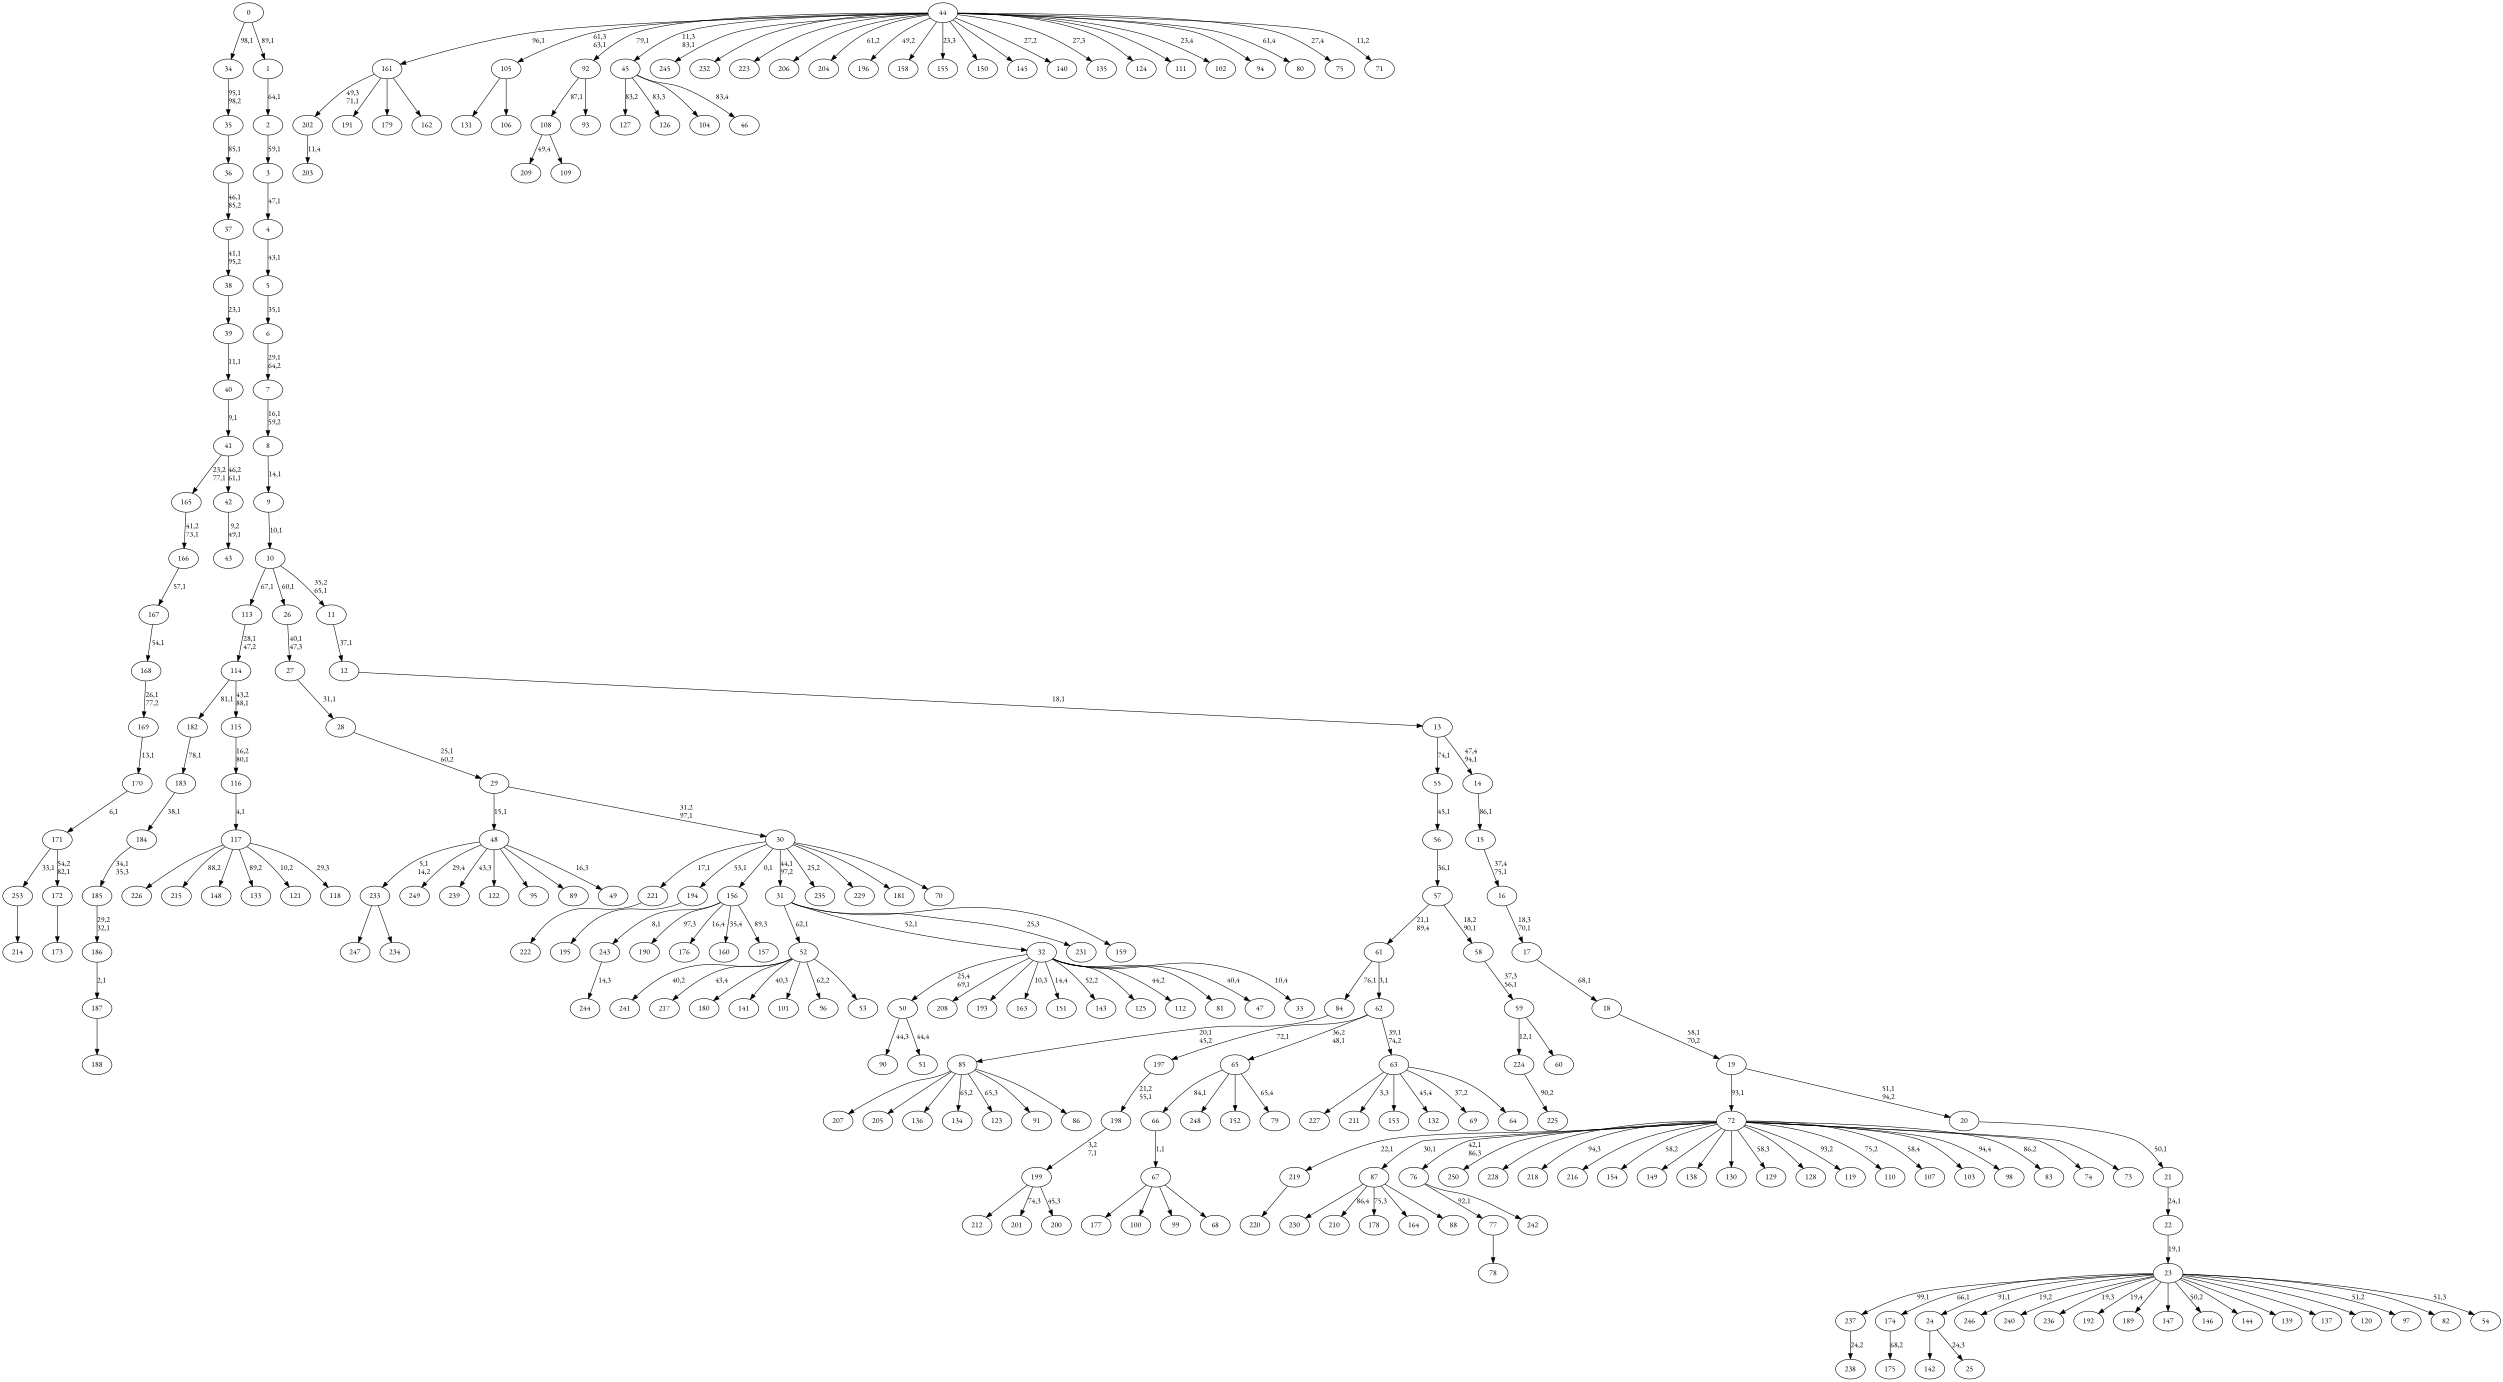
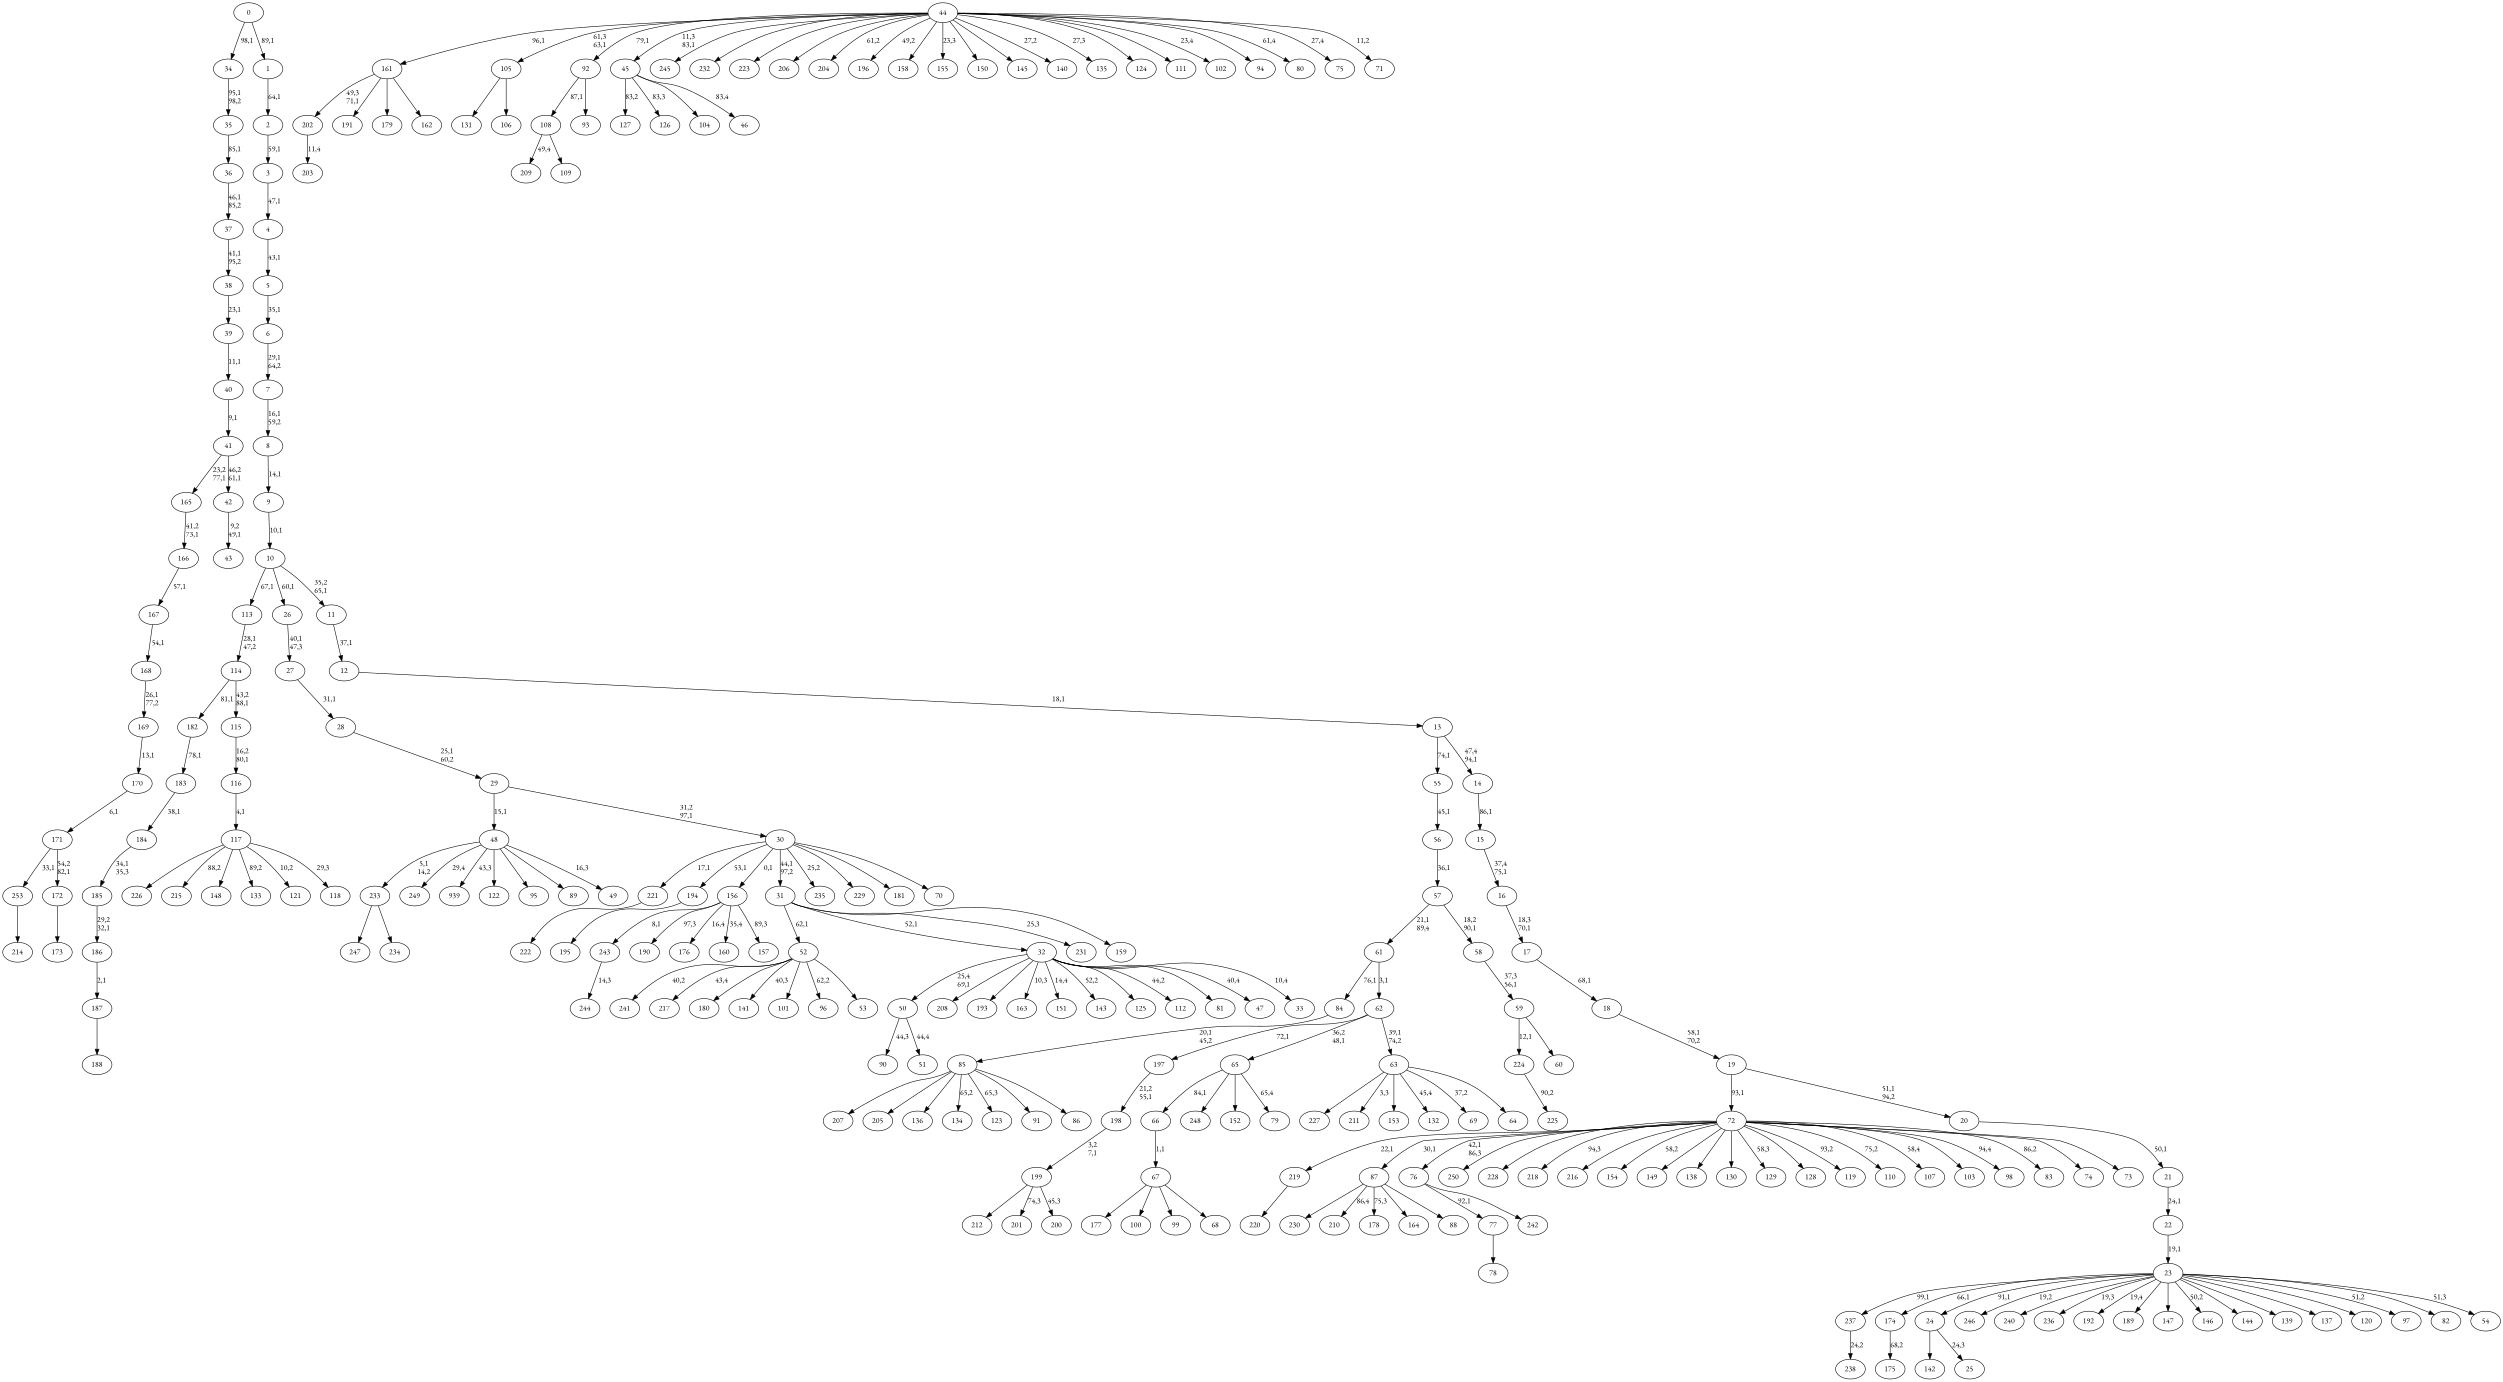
node "239": label "239" -> "939"
